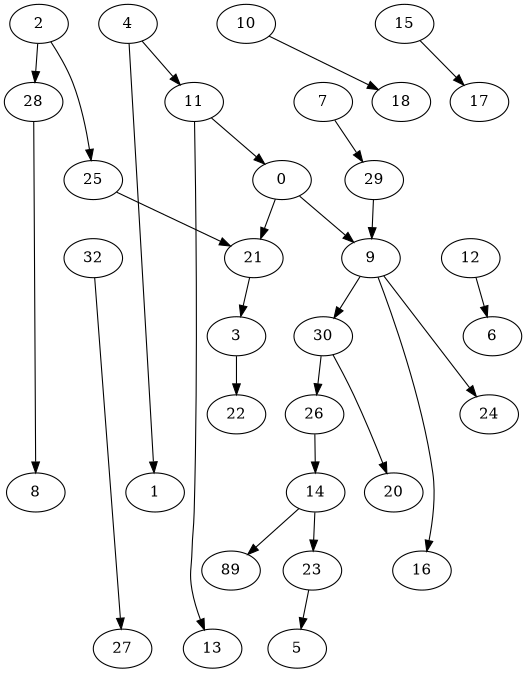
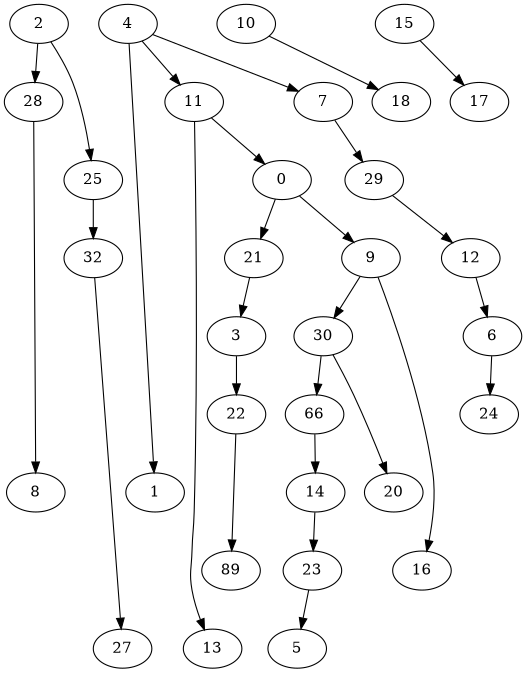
edge "4" -> "7": added
edge "29" -> "9": now "29" -> "12"
edge "25" -> "21": now "25" -> "32"
edge "9" -> "24": now "6" -> "24"
node "26": label "26" -> "66"
edge "14" -> "89": now "22" -> "89"
